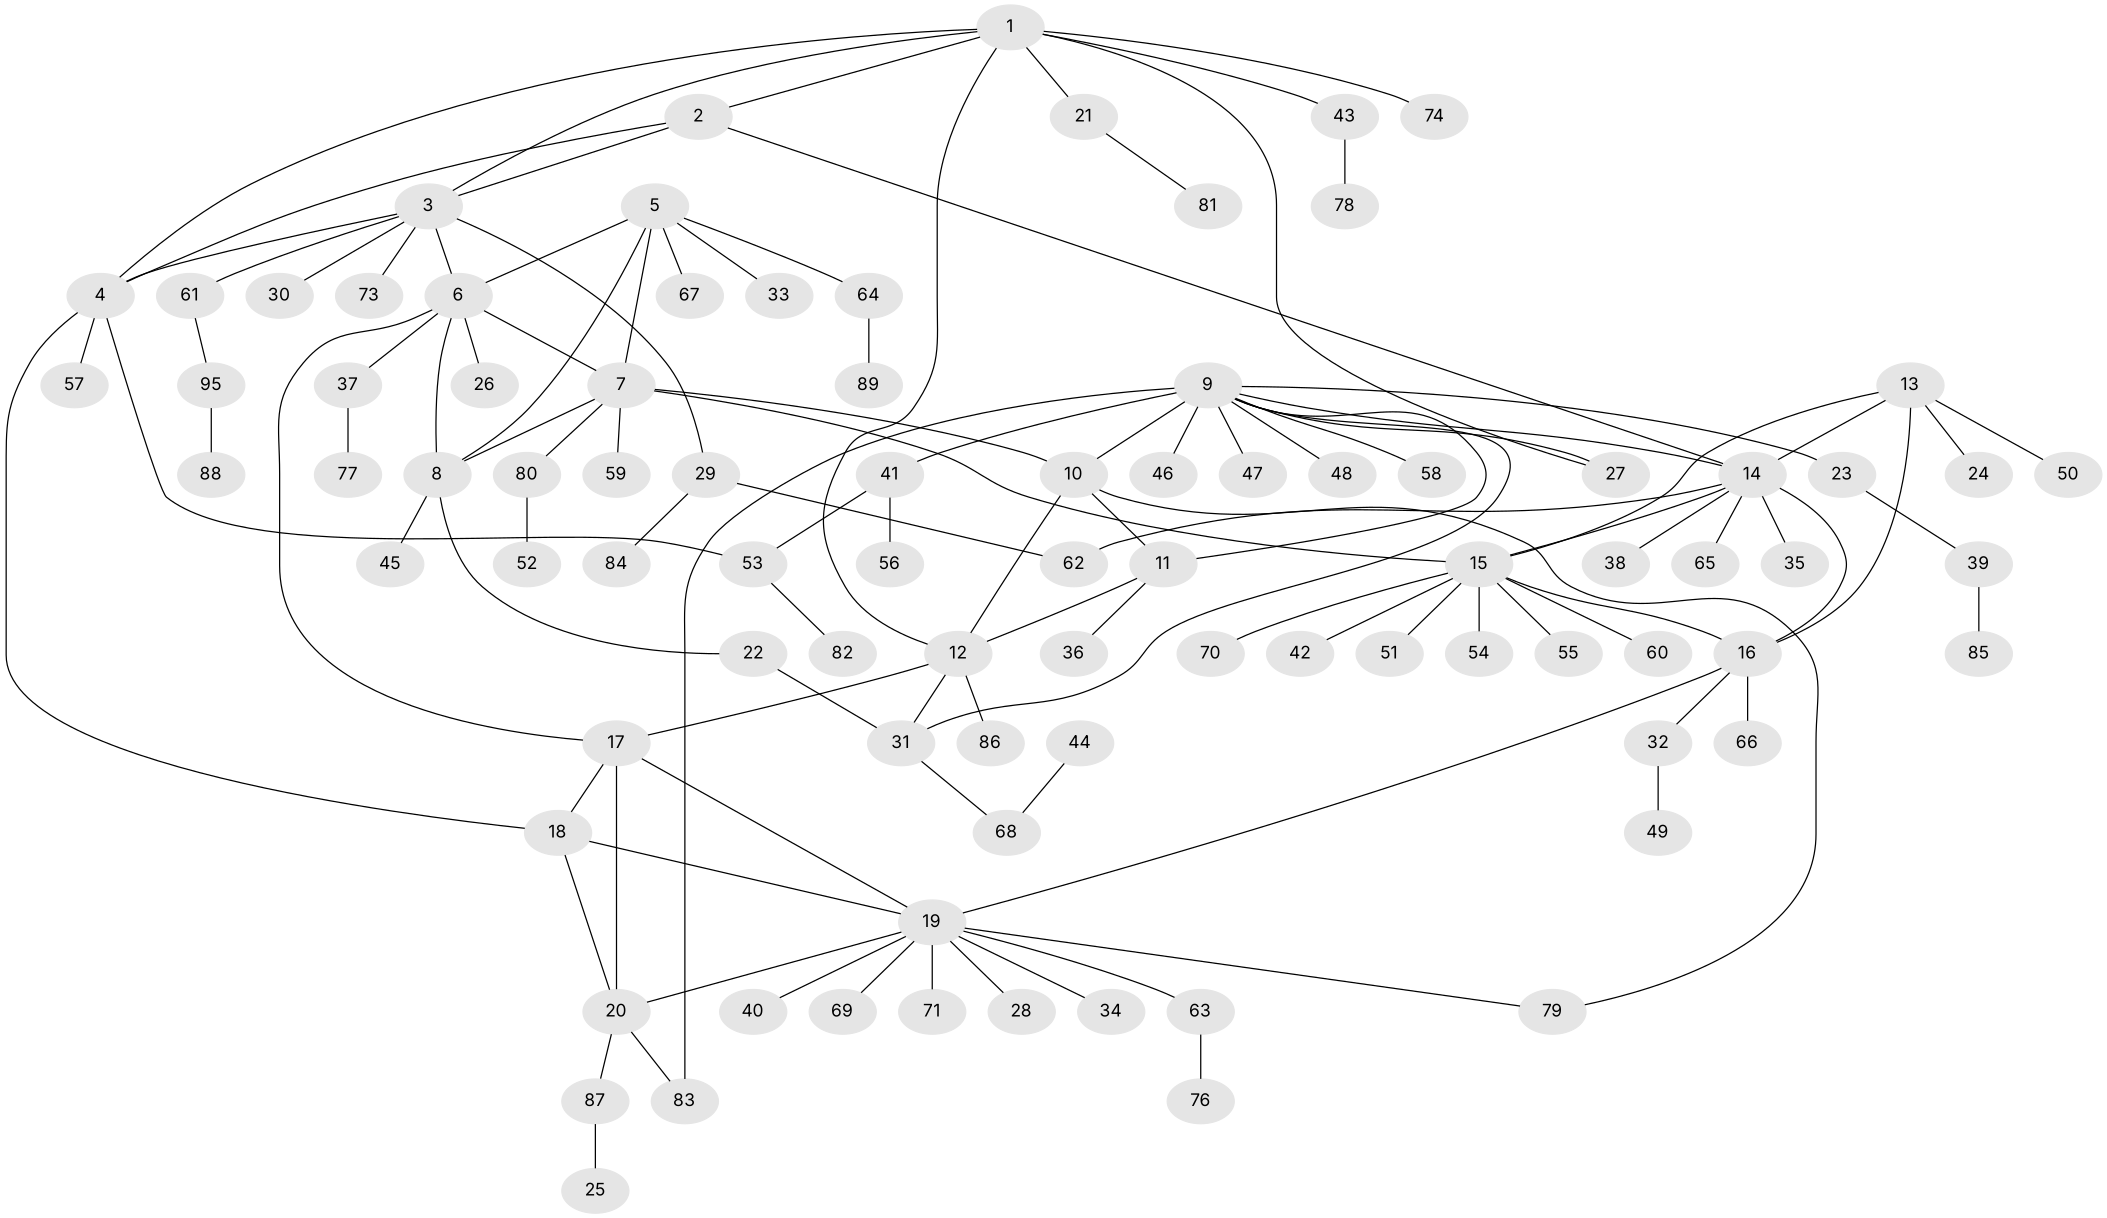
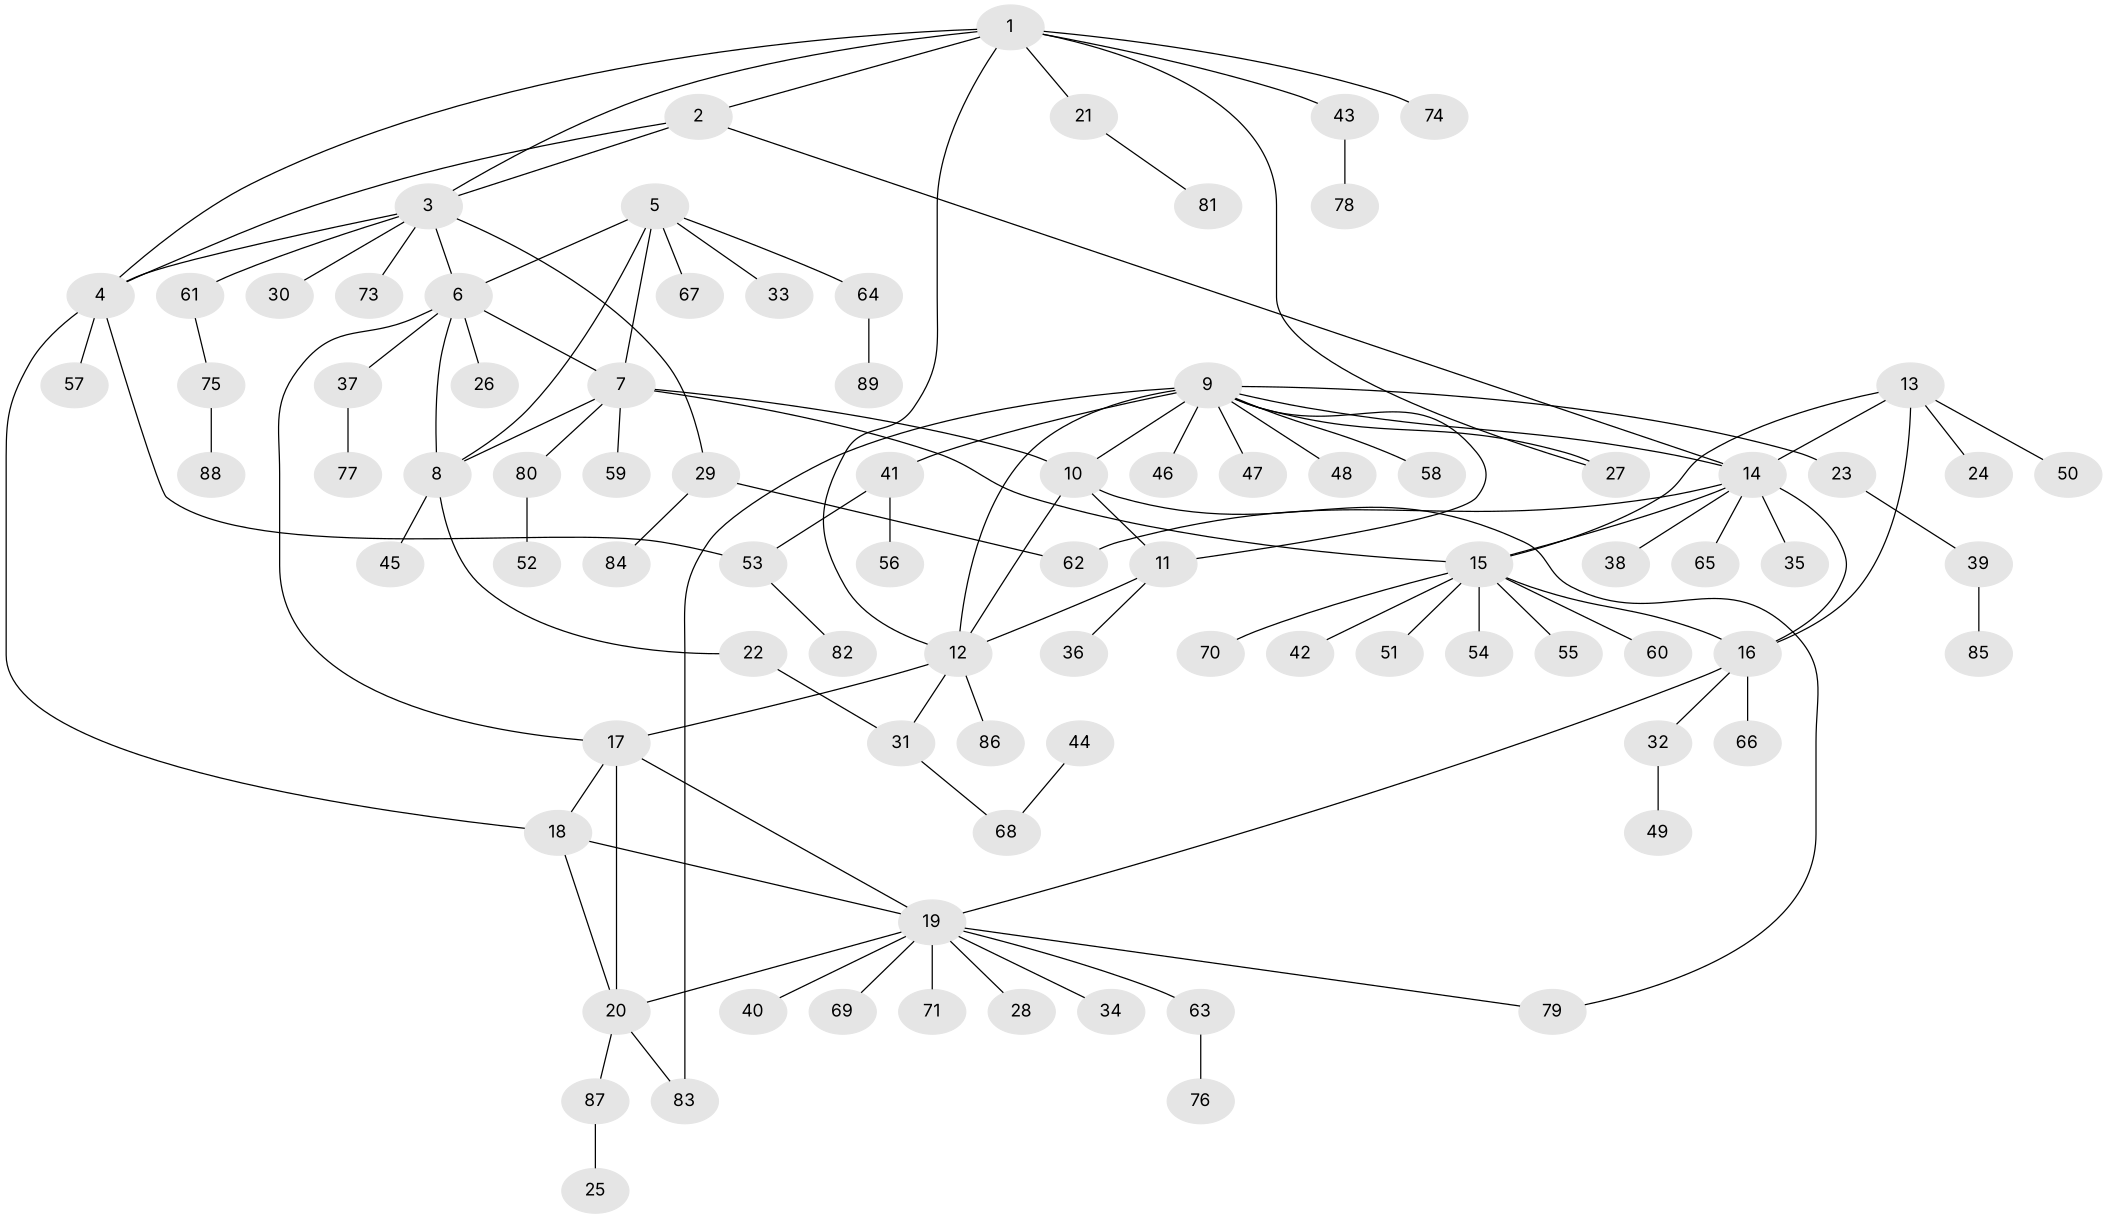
node "95": label "95" -> "75"
edge "9" -- "31": now "9" -- "12"
